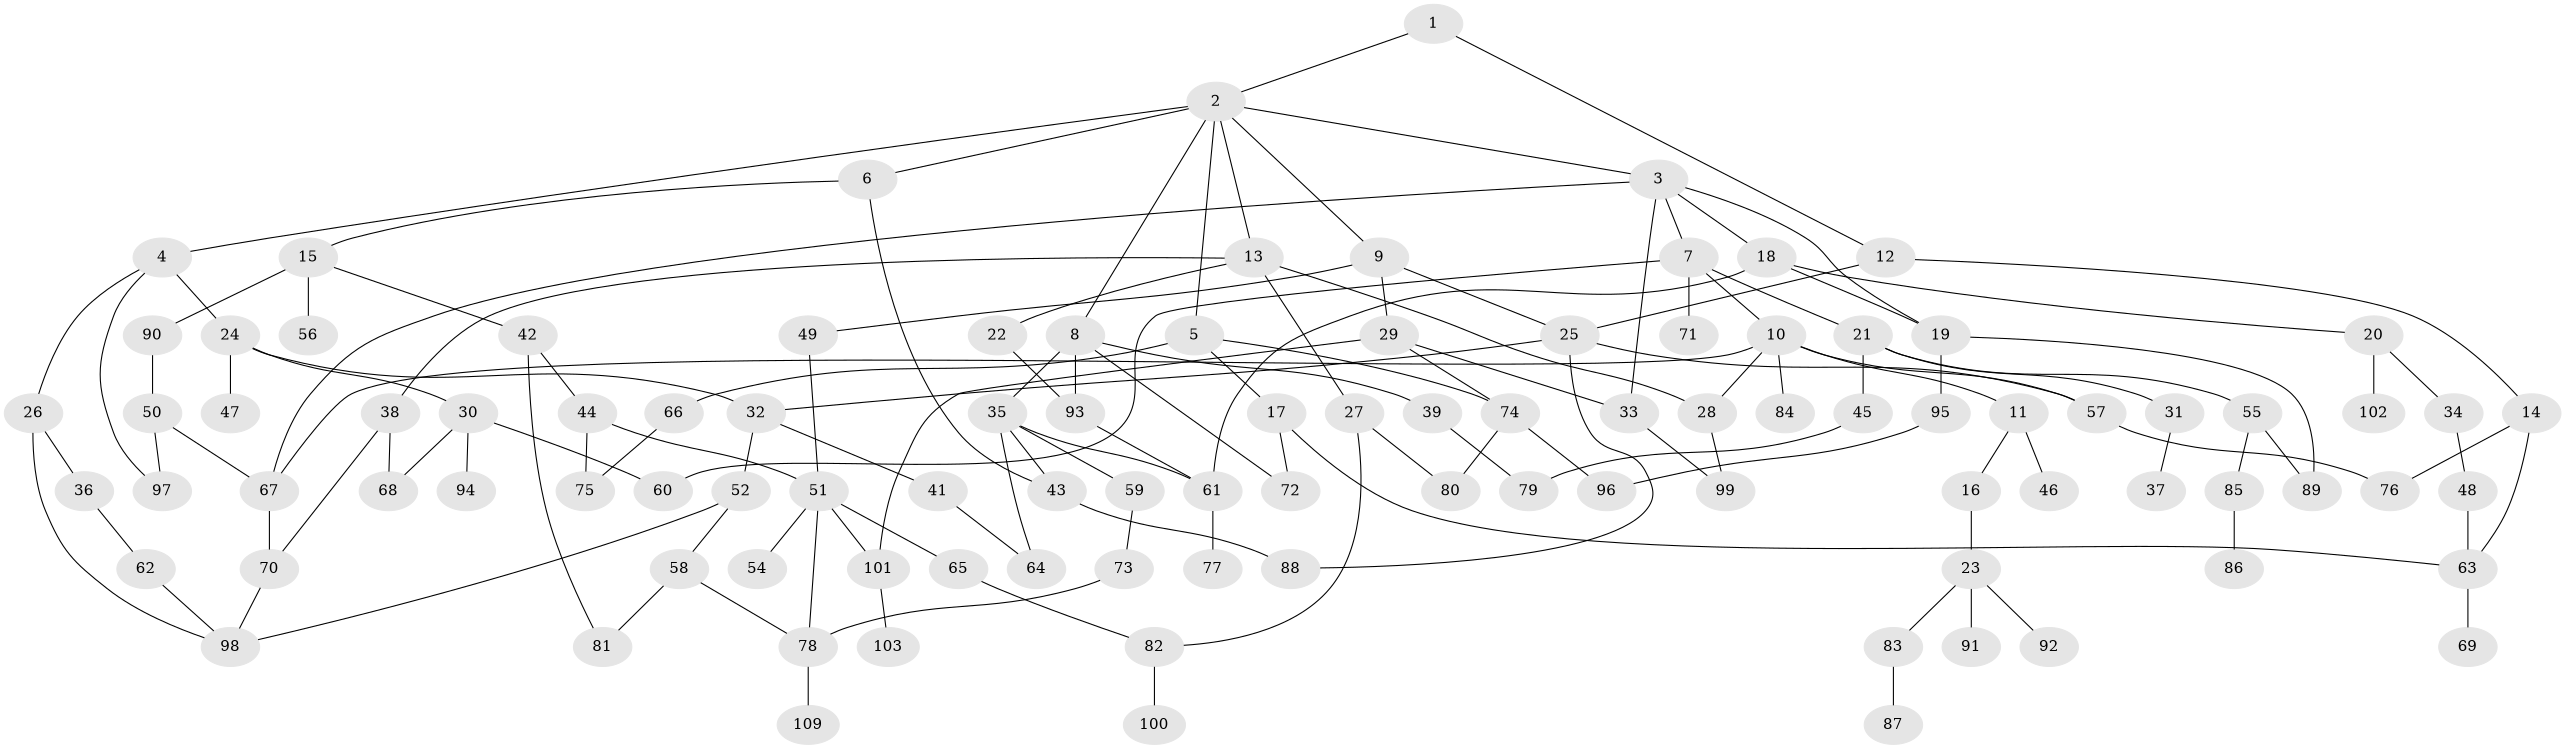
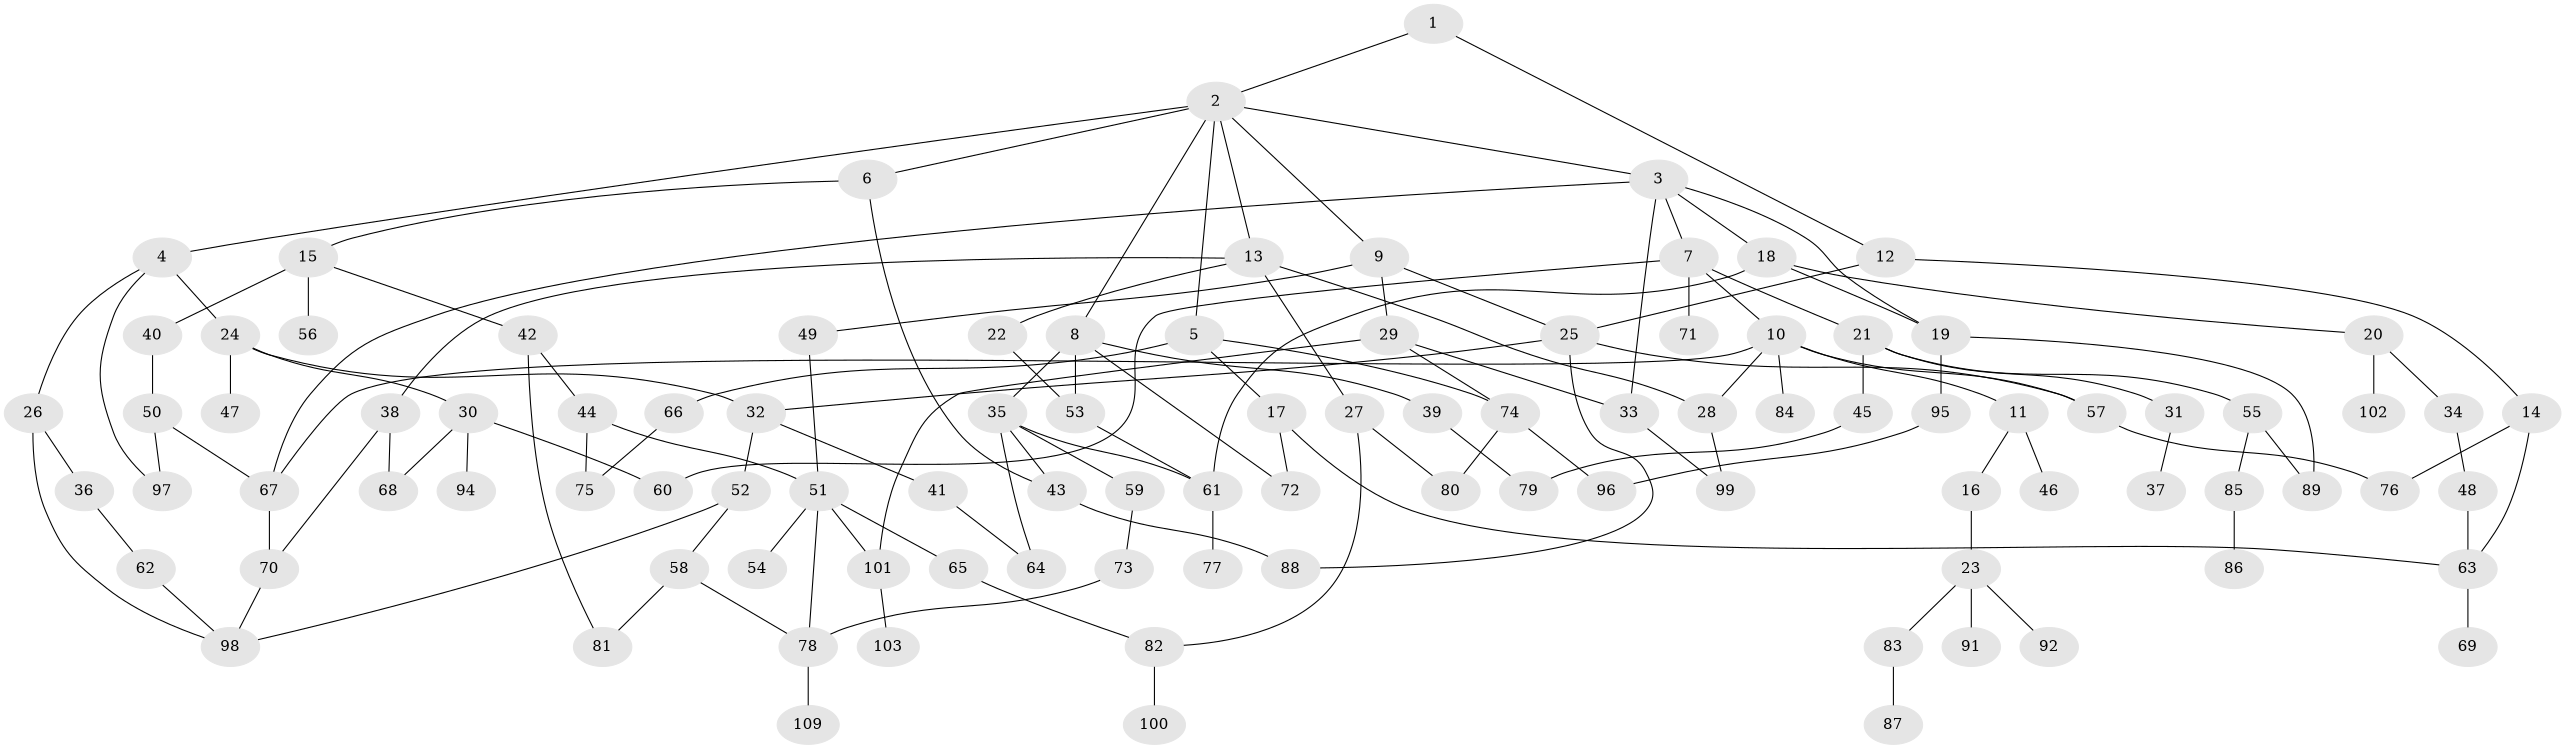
node "90": label "90" -> "40"
node "93": label "93" -> "53"
